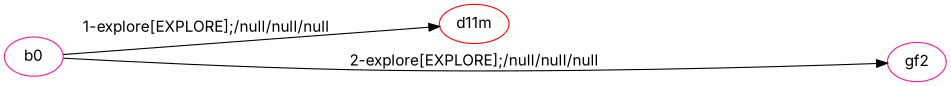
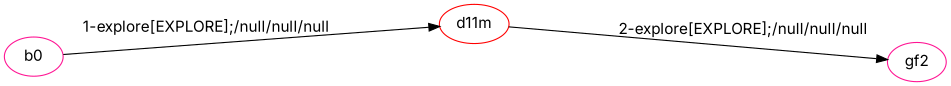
edge "b0" -> "gf2": now "d11m" -> "gf2"
